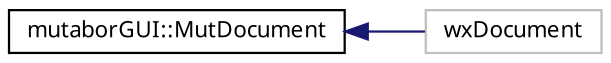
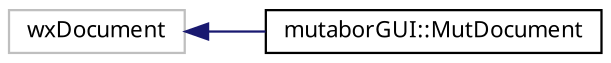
edge "wxDocument" -> "mutaborGUI::MutDocument": reversed
